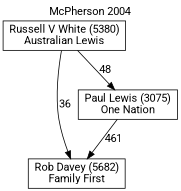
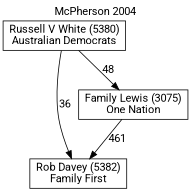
node "Russell V White (5380) Australian Lewis": label "Russell V White (5380) Australian Lewis" -> "Russell V White (5380) Australian Democrats"
node "Paul Lewis (3075) One Nation": label "Paul Lewis (3075) One Nation" -> "Family Lewis (3075) One Nation"
node "Rob Davey (5682) Family First": label "Rob Davey (5682) Family First" -> "Rob Davey (5382) Family First"
